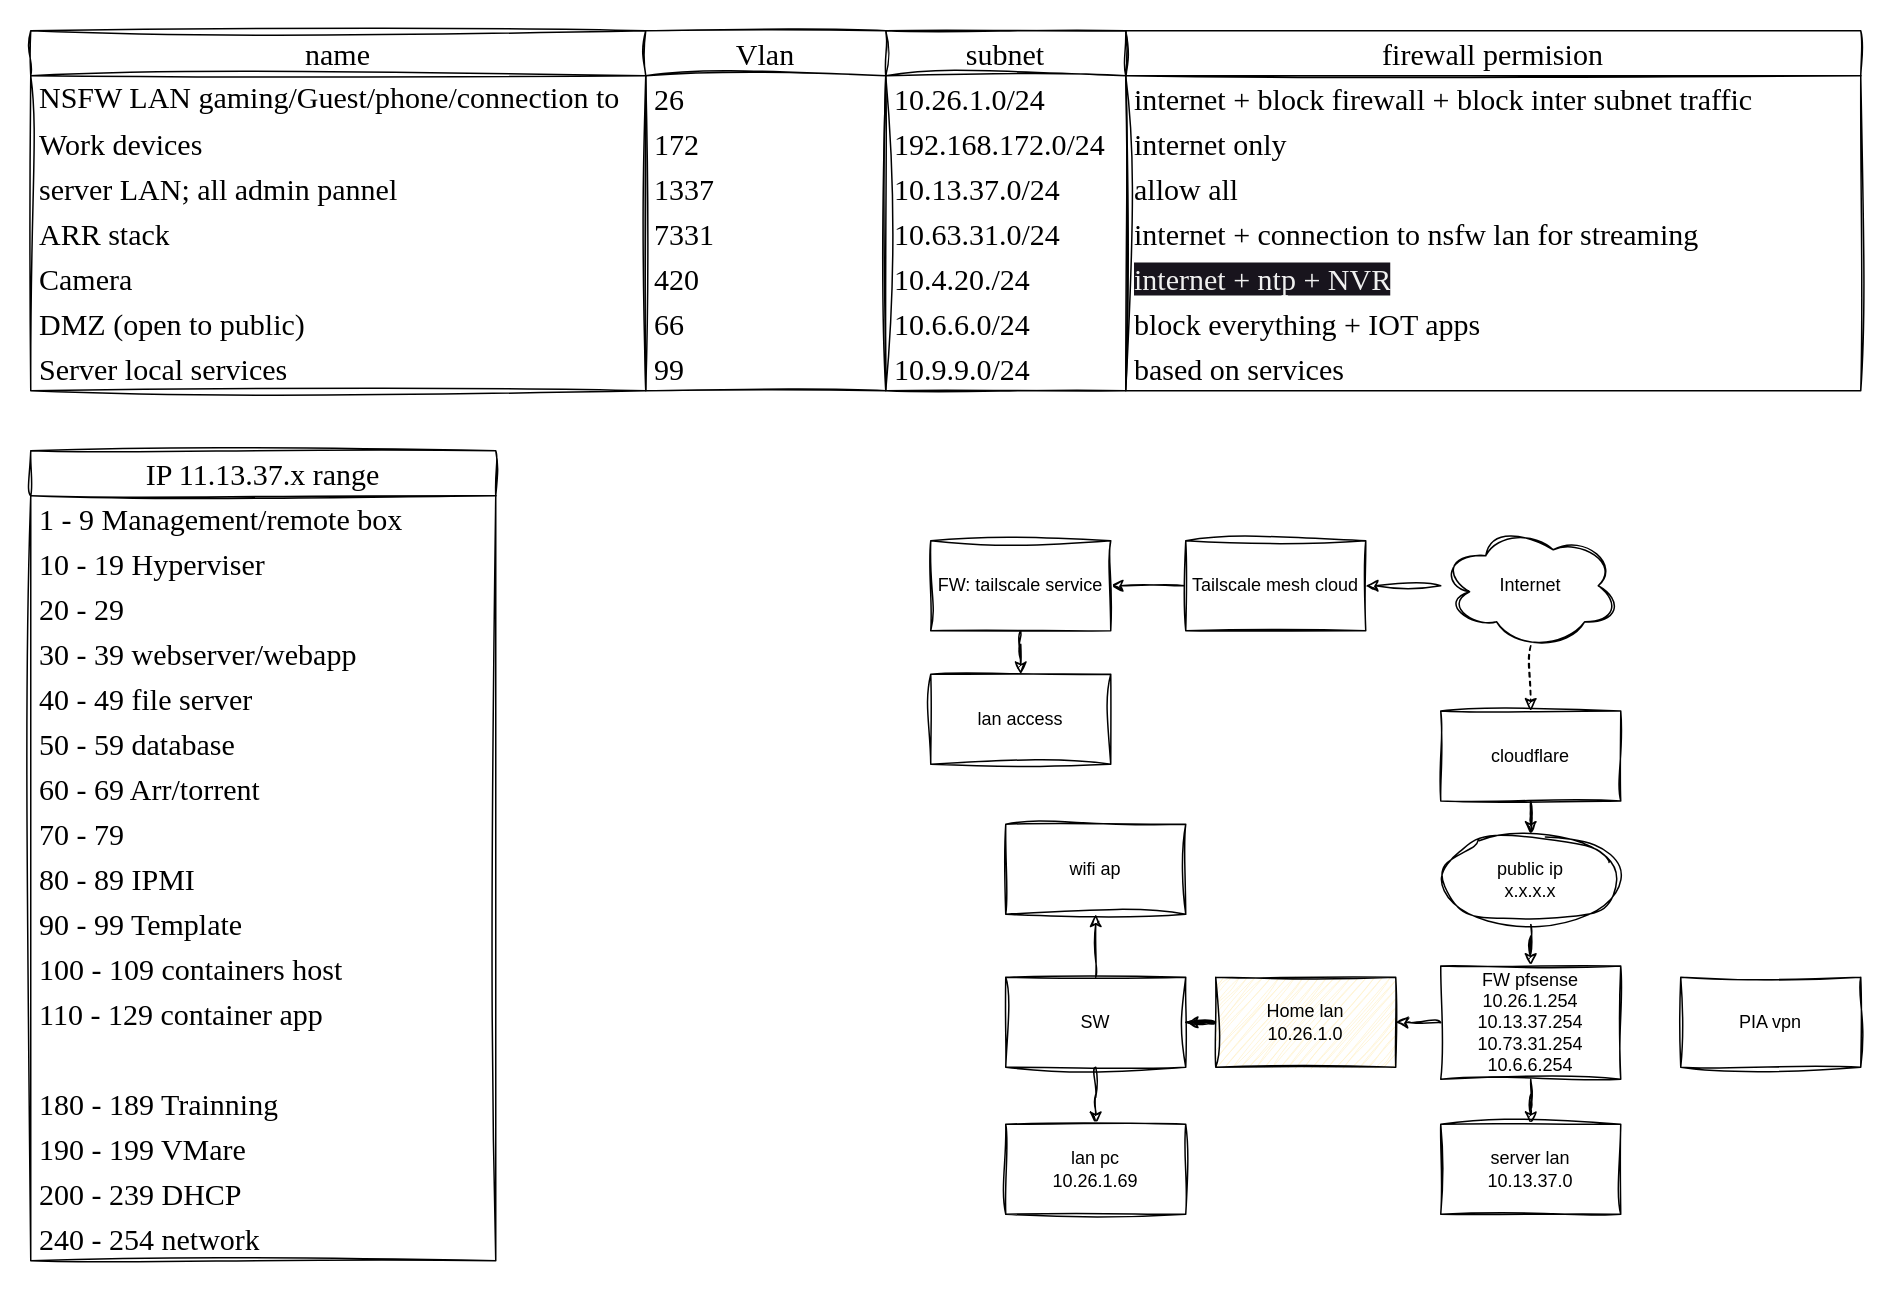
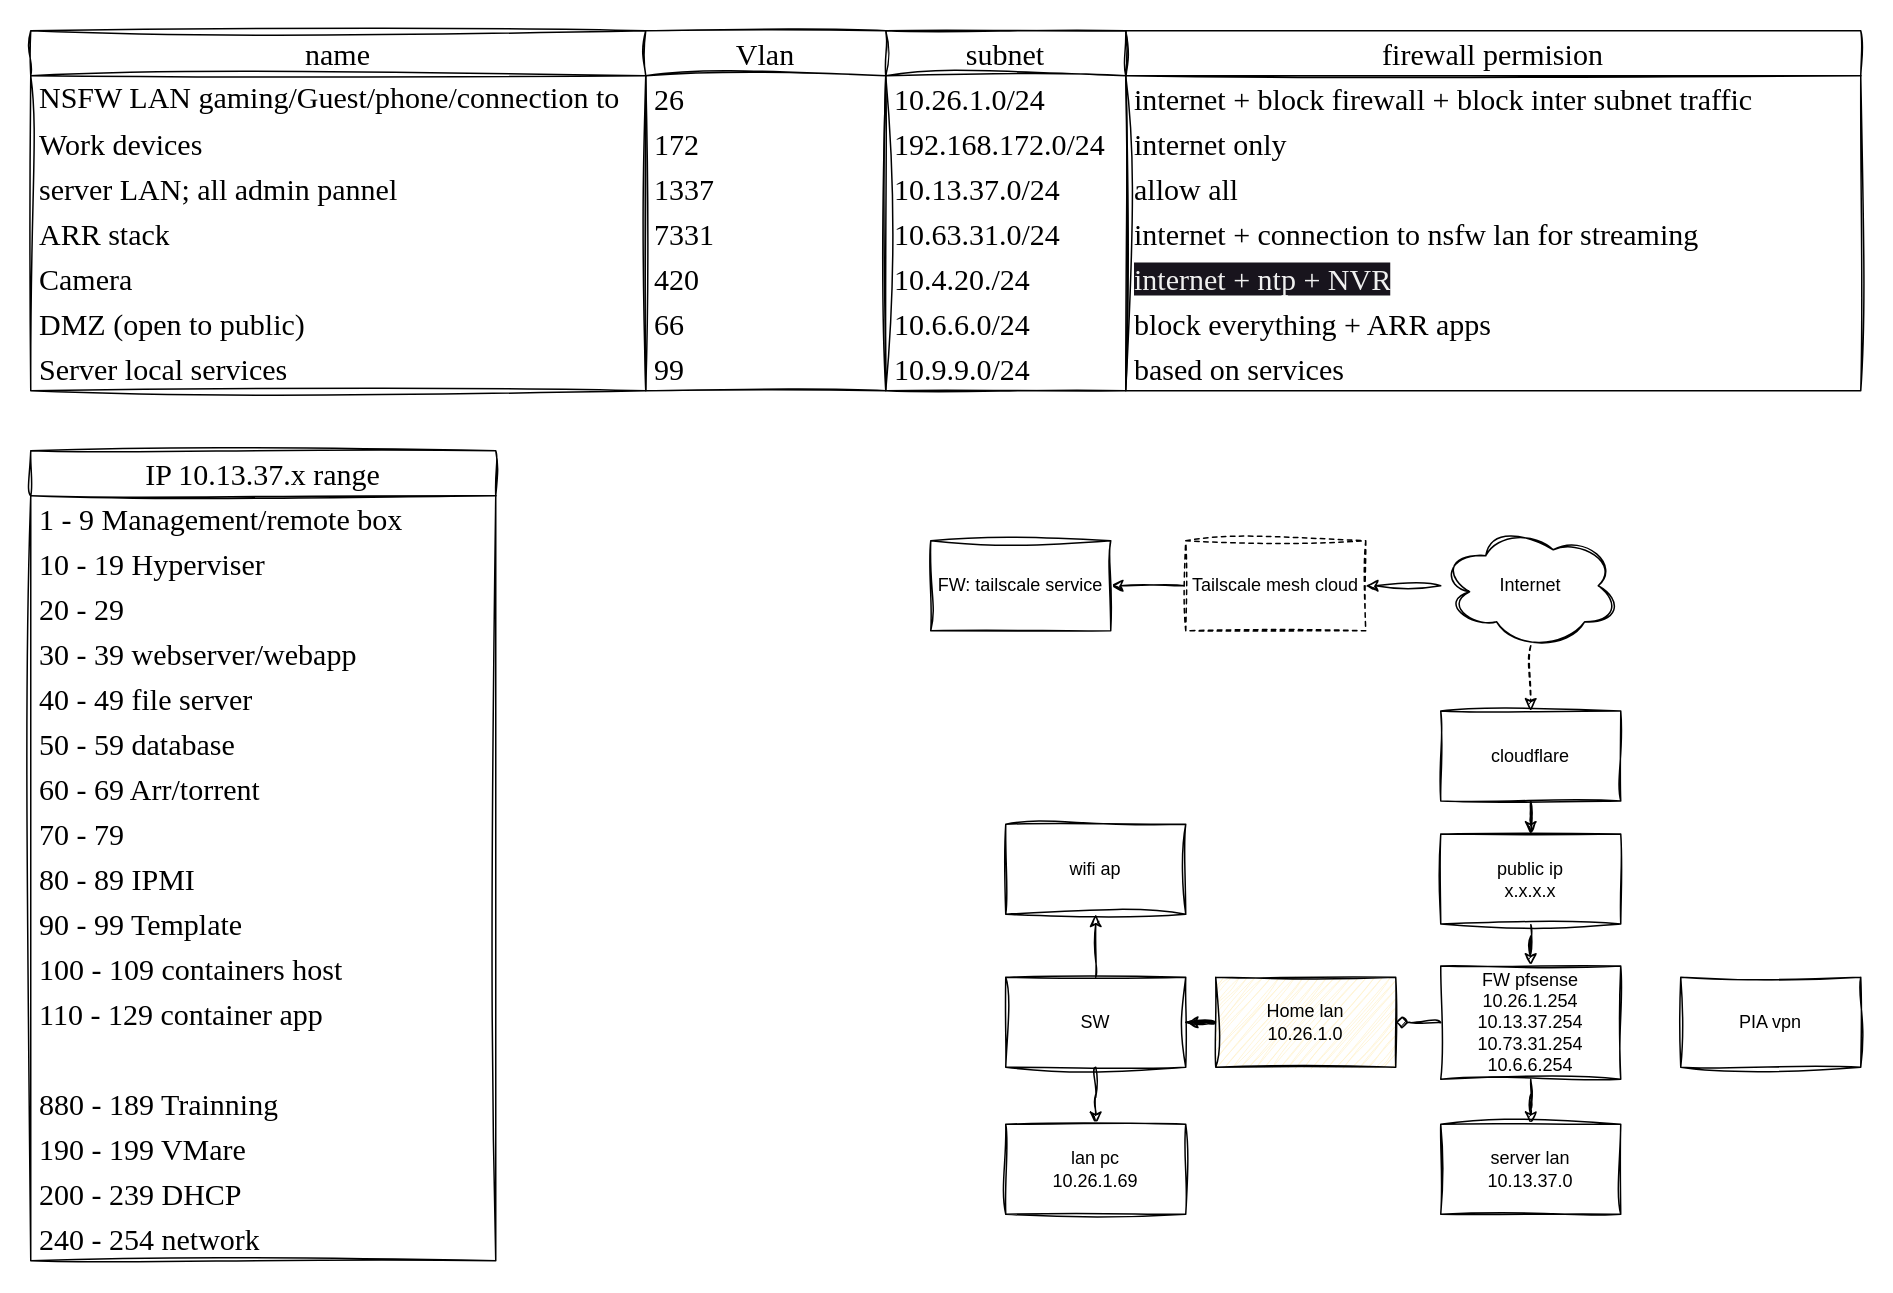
node "block everything + IOT apps": label "block everything + IOT apps" -> "block everything + ARR apps"
node "IP 11.13.37.x range": label "IP 11.13.37.x range" -> "IP 10.13.37.x range"
node "Tailscale mesh cloud": style solid -> dashed
edge "FW: tailscale service" -> "lan access": removed
node "lan access": removed
node "public ip x.x.x.x": shape ellipse -> rectangle
edge "FW pfsense 10.26.1.254 10.13.37.254 10.73.31.254 10.6.6.254" -> "Home lan 10.26.1.0": arrowhead classic -> diamond
node "180 - 189 Trainning": label "180 - 189 Trainning" -> "880 - 189 Trainning"
